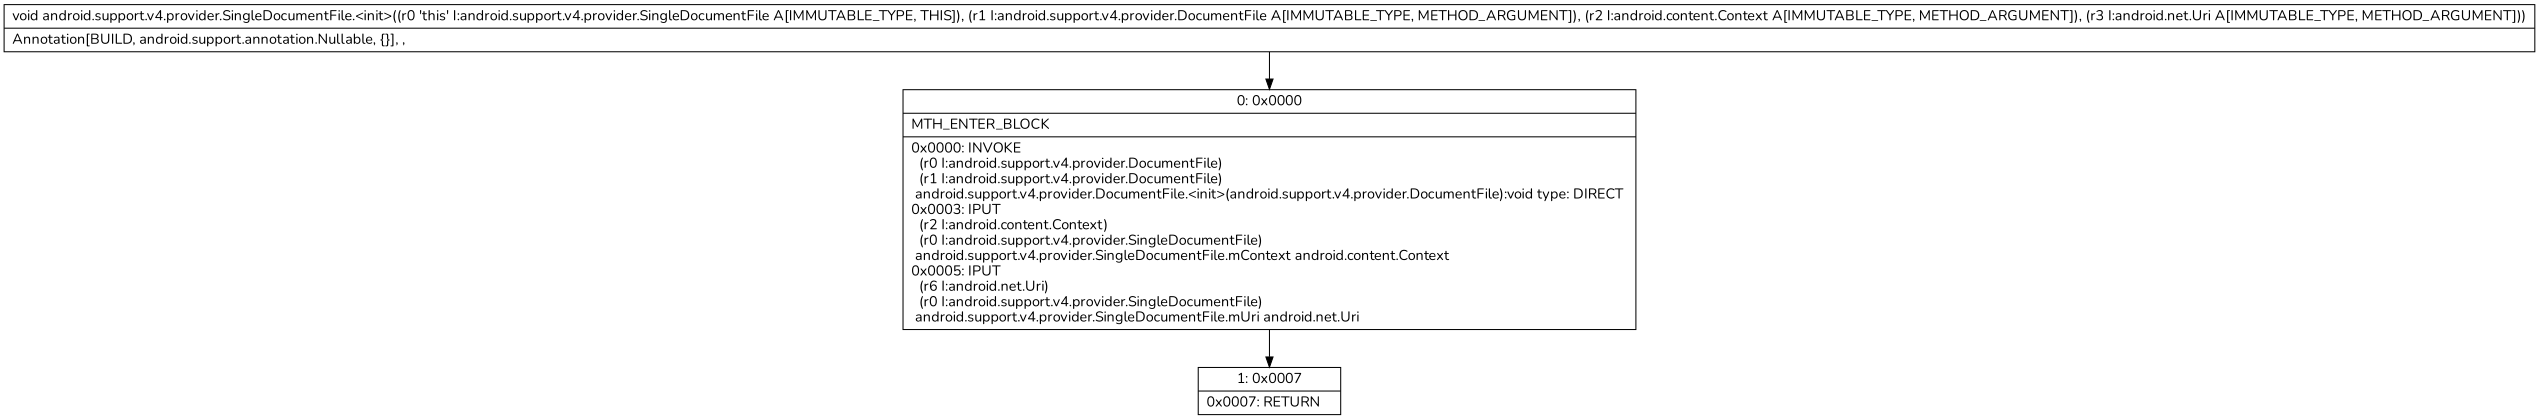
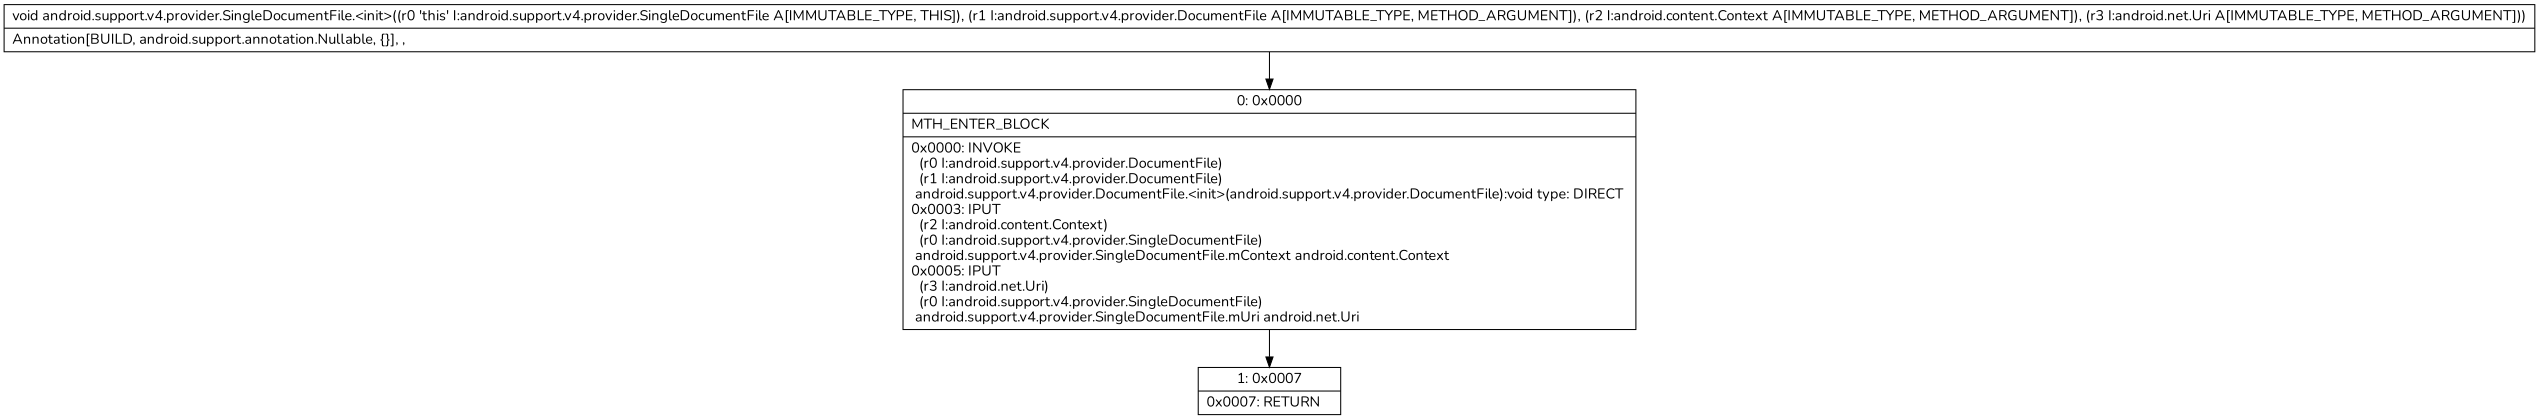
node "0: 0x0000": text "(r6 I:android.net.Uri)" -> "(r3 I:android.net.Uri)"
